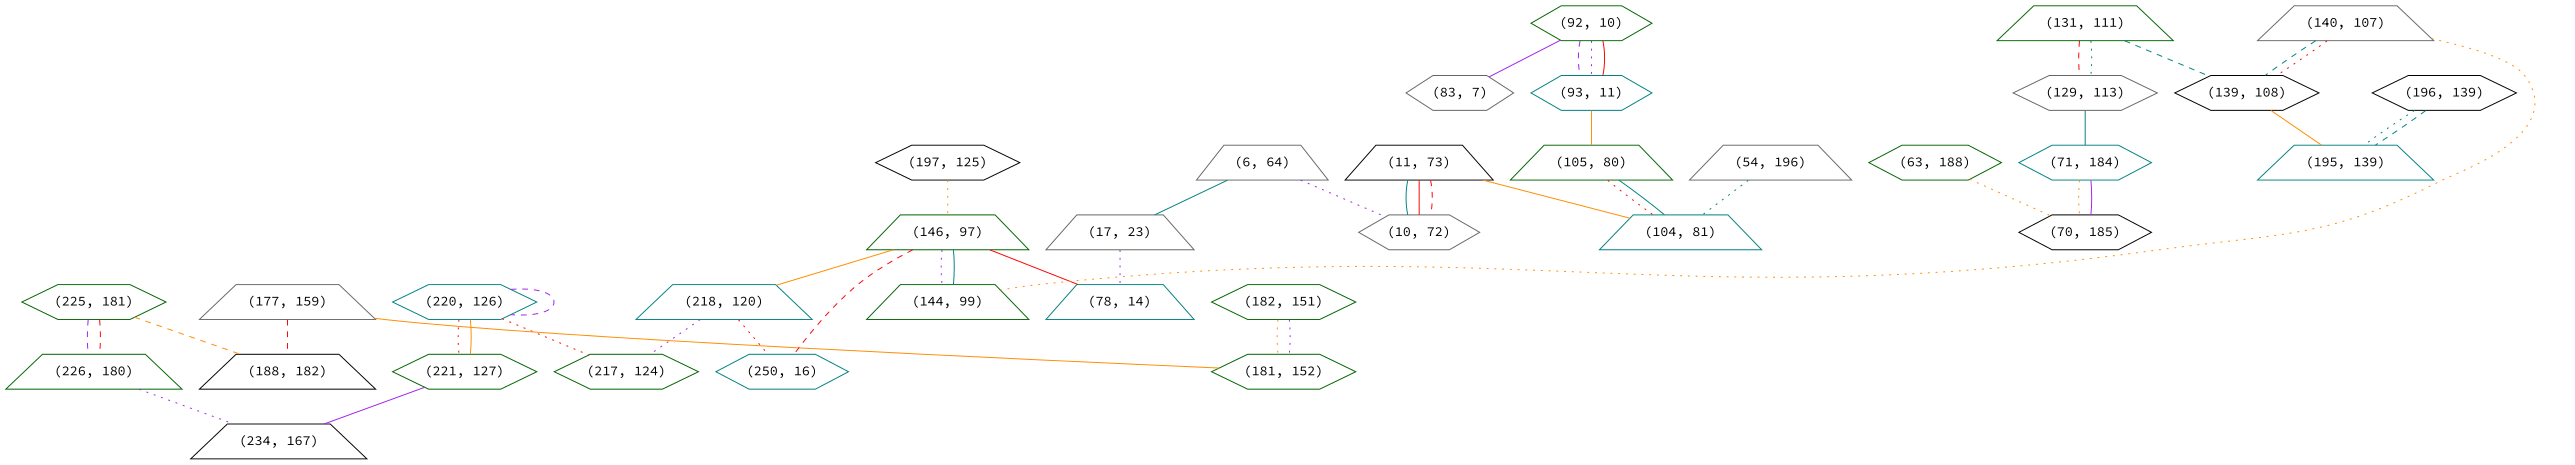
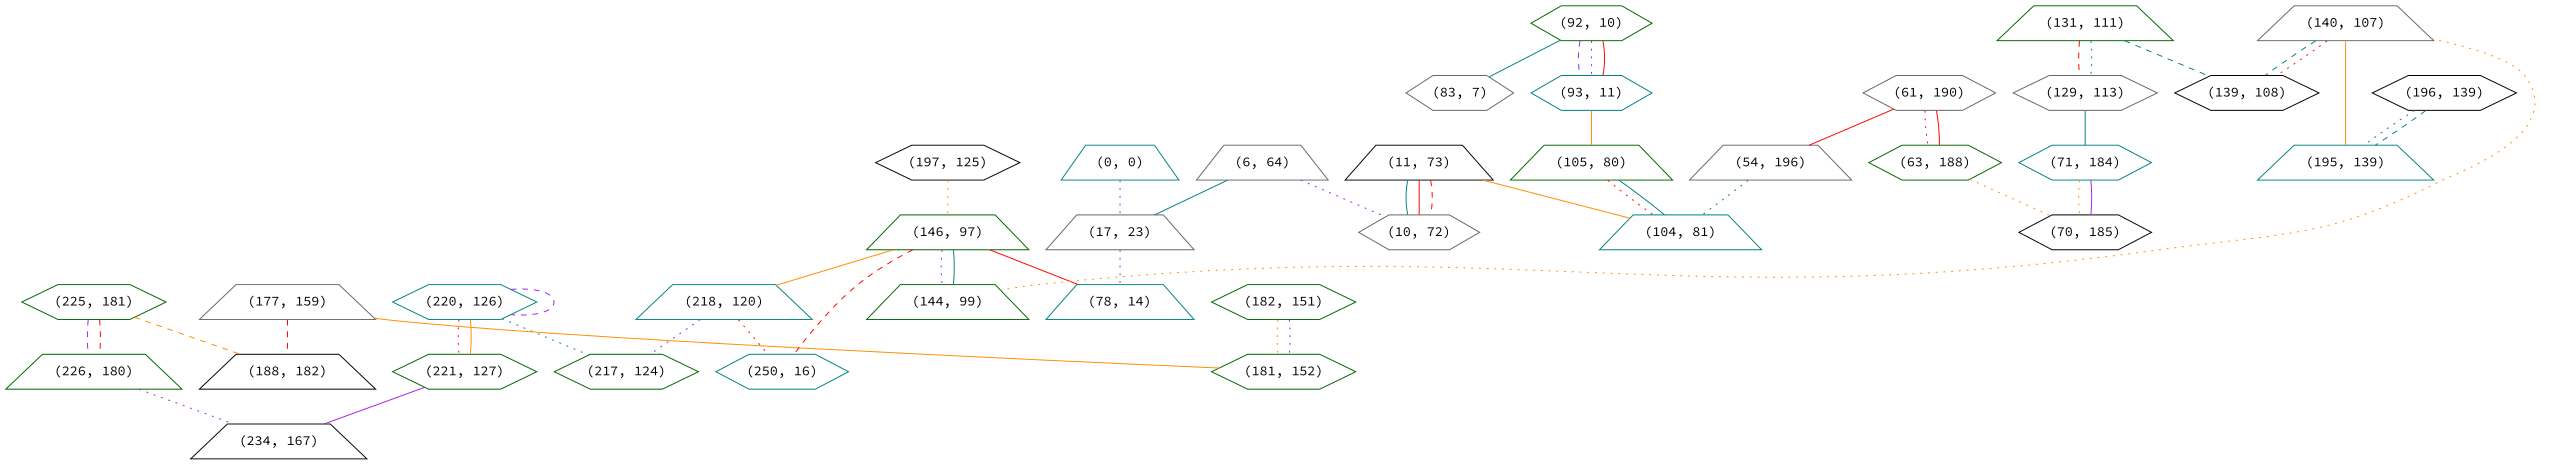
edge "(92, 10)" -- "(83, 7)": color purple -> teal
node "(61, 190)": added
edge "(139, 108)" -- "(195, 139)": now "(140, 107)" -- "(195, 139)"
node "(0, 0)": added
edge "(220, 126)" -- "(217, 124)": color red -> teal
